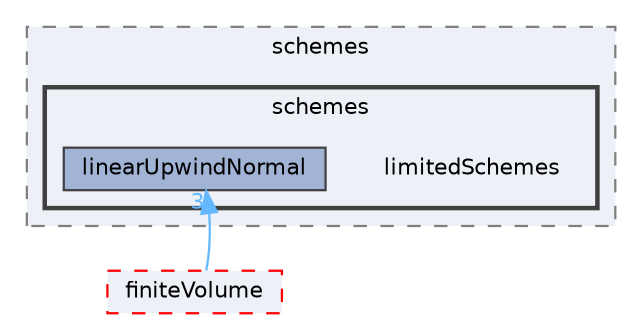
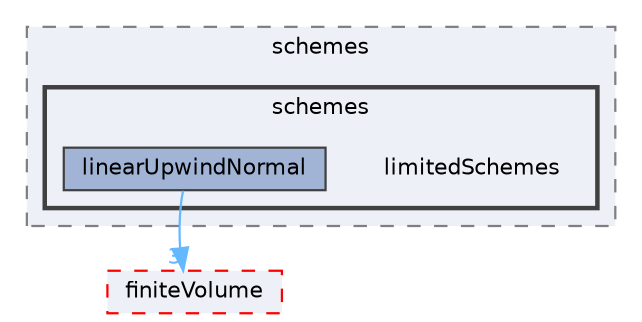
edge "finiteVolume" -> "linearUpwindNormal": reversed
